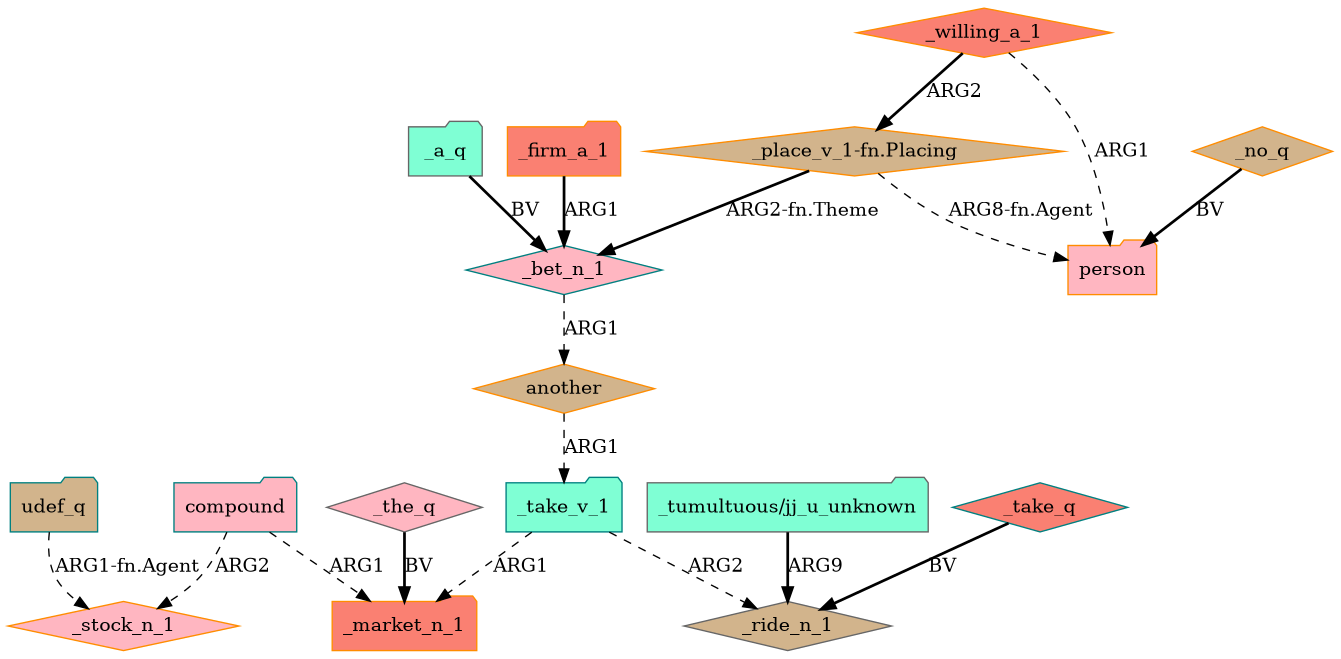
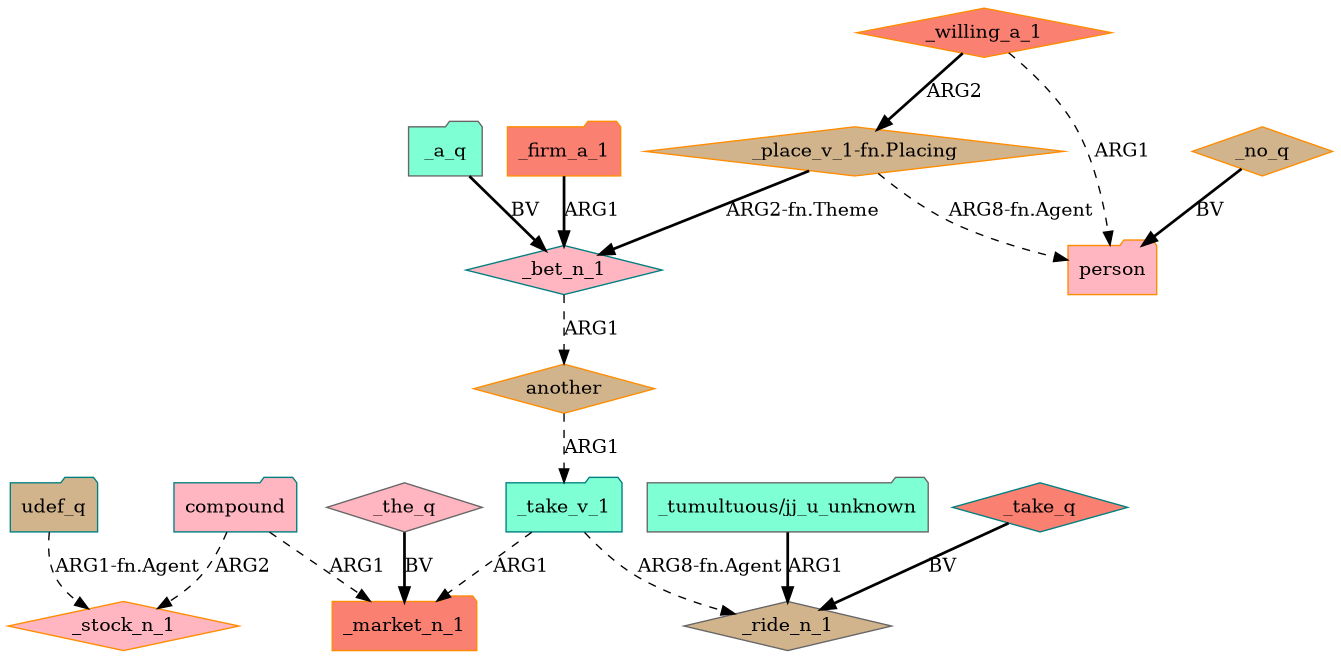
edge "_take_v_1" -> "_ride_n_1": label "ARG2" -> "ARG8-fn.Agent"
edge "_tumultuous/jj_u_unknown" -> "_ride_n_1": label "ARG9" -> "ARG1"
